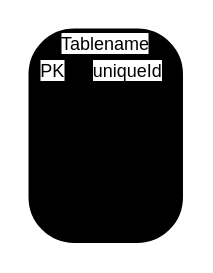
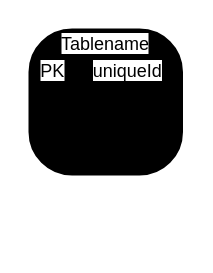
node "Tablename PK uniqueId FK1 foreignKey fieldname": size 150x210 -> 150x143
